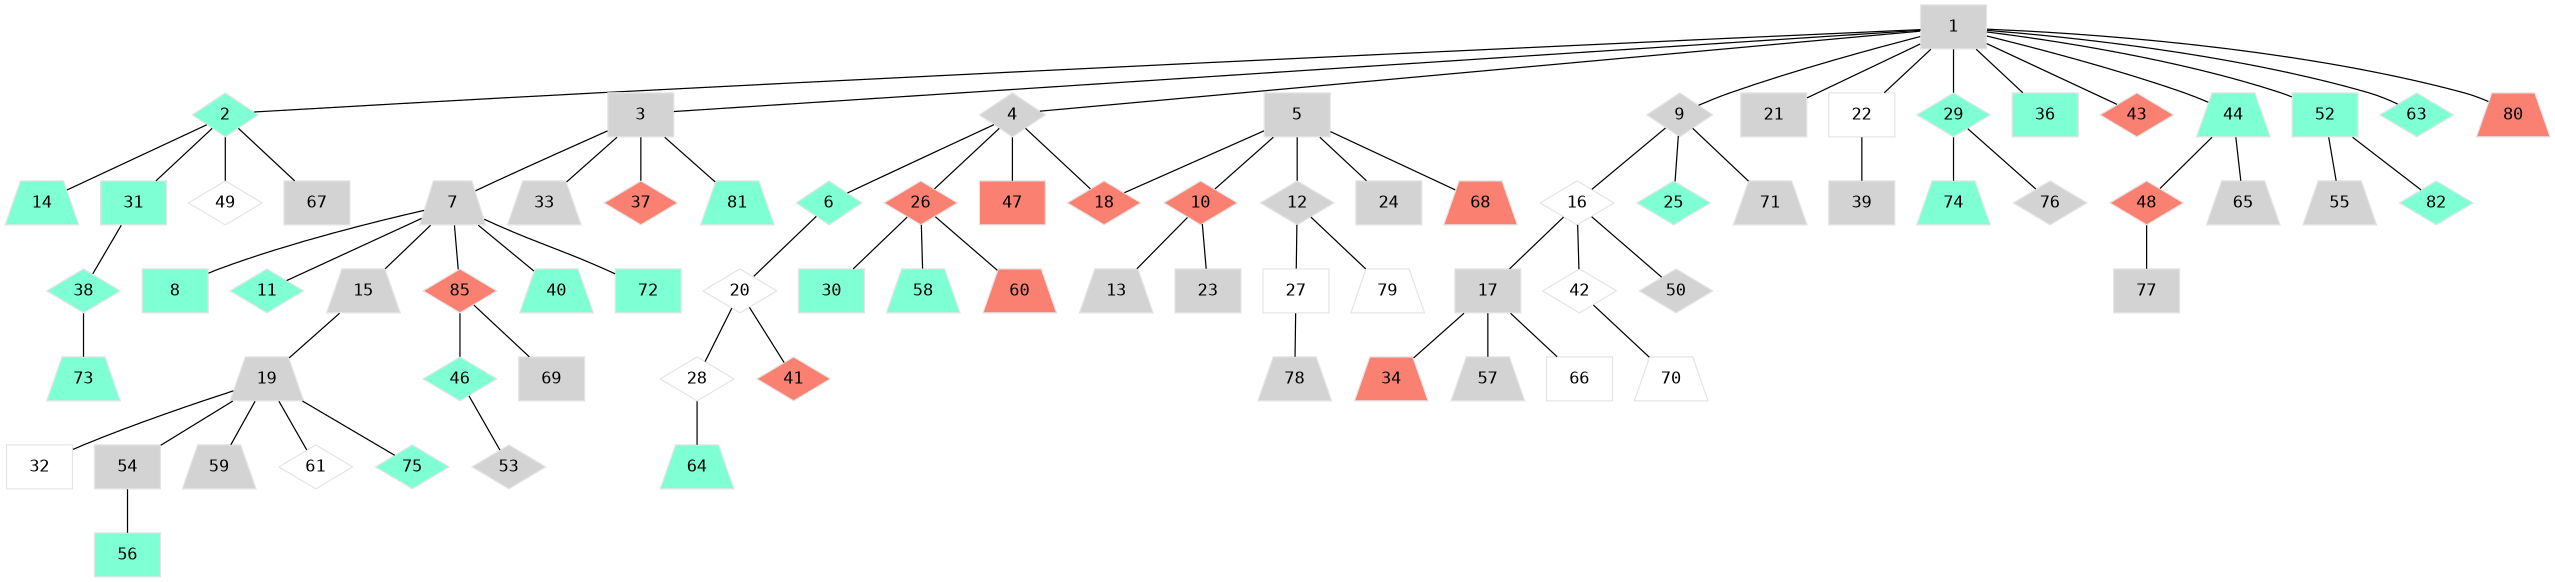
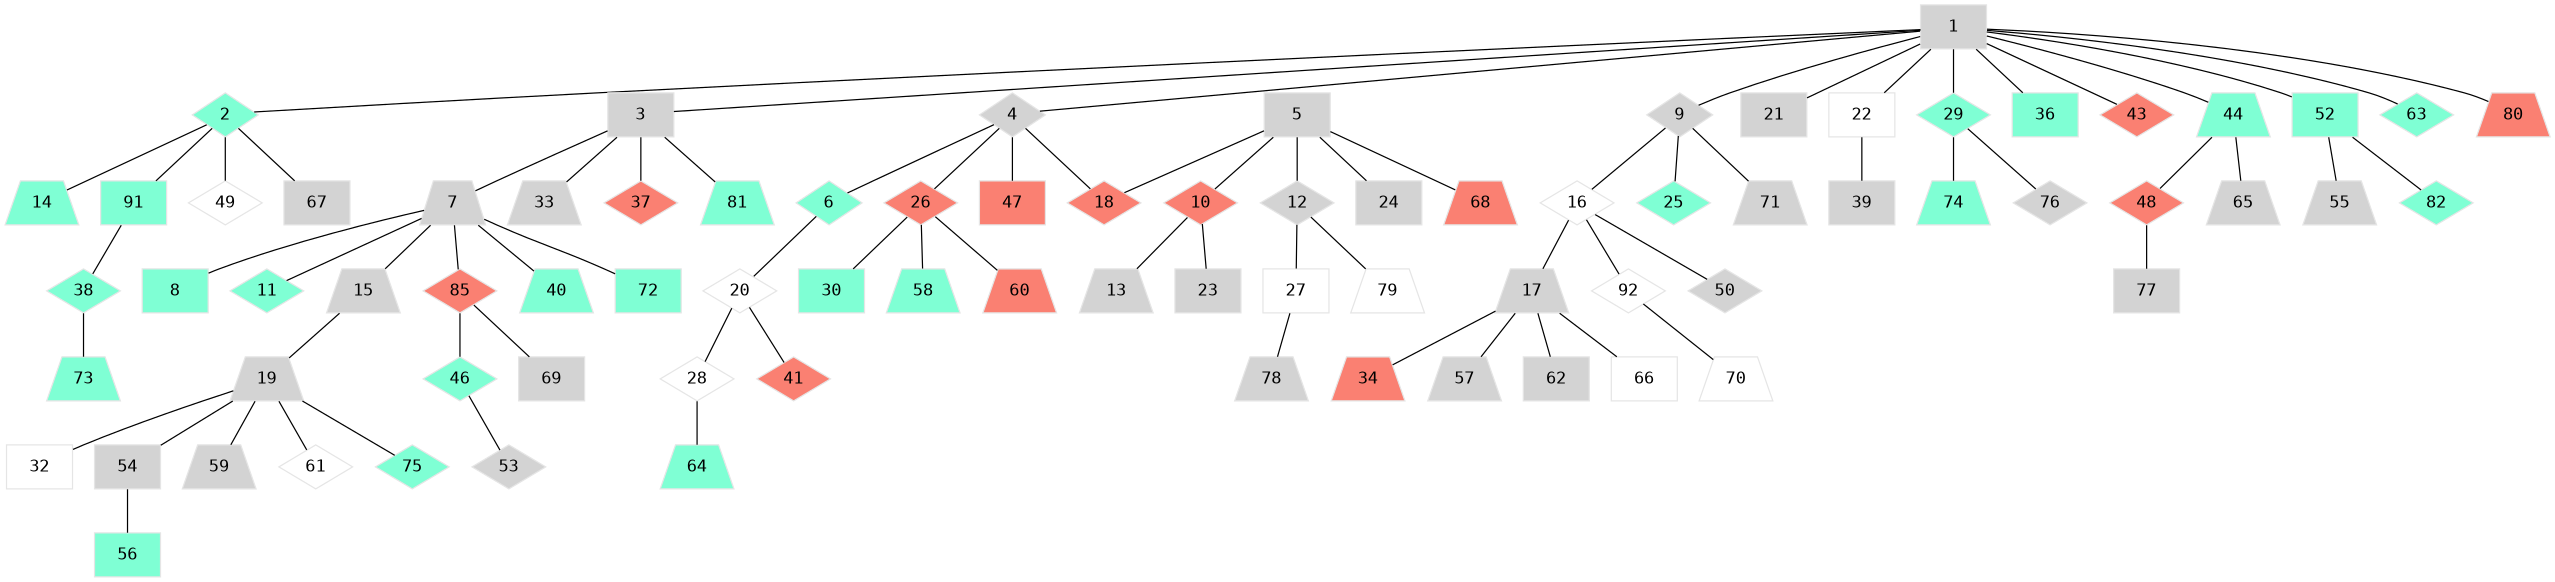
node "31": label "31" -> "91"
node "17": shape box -> trapezium
node "42": label "42" -> "92"
node "62": added
